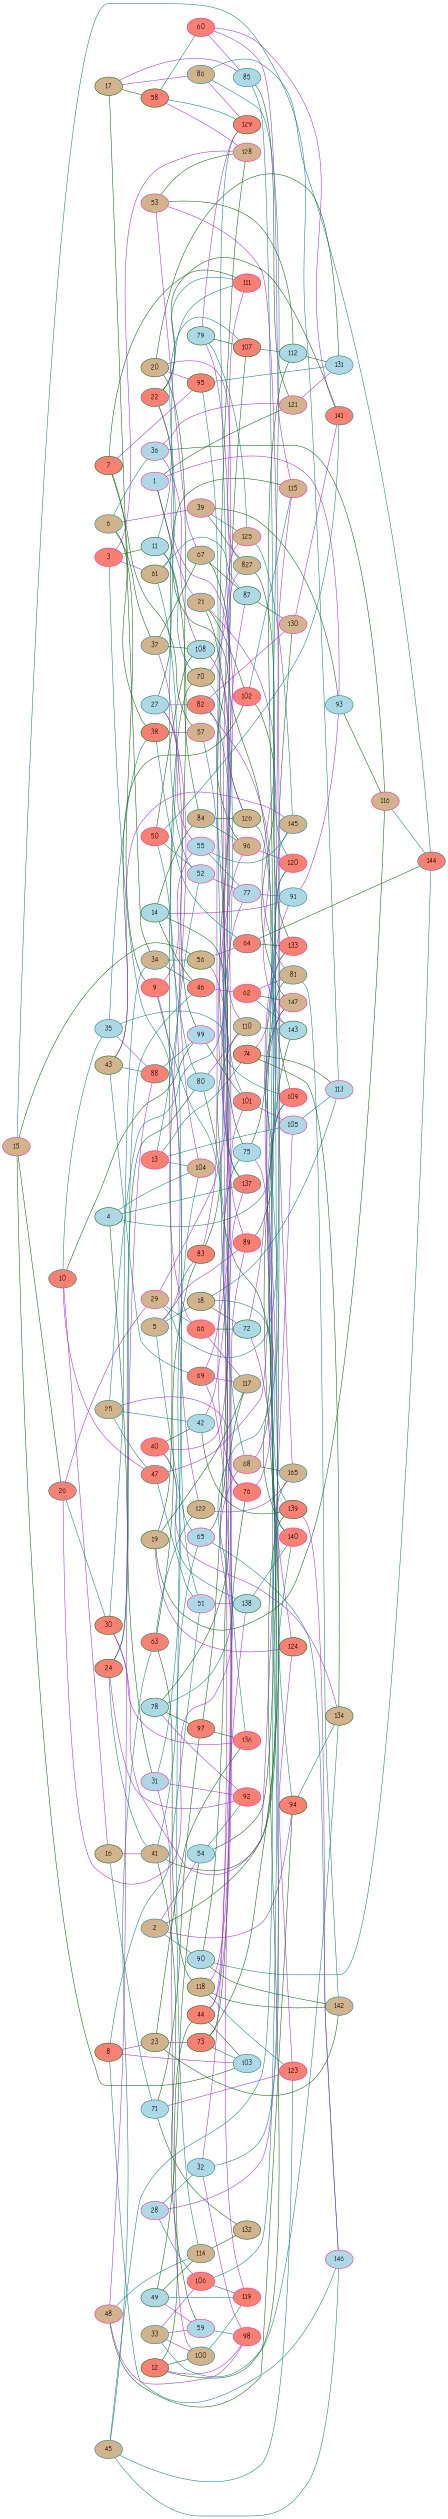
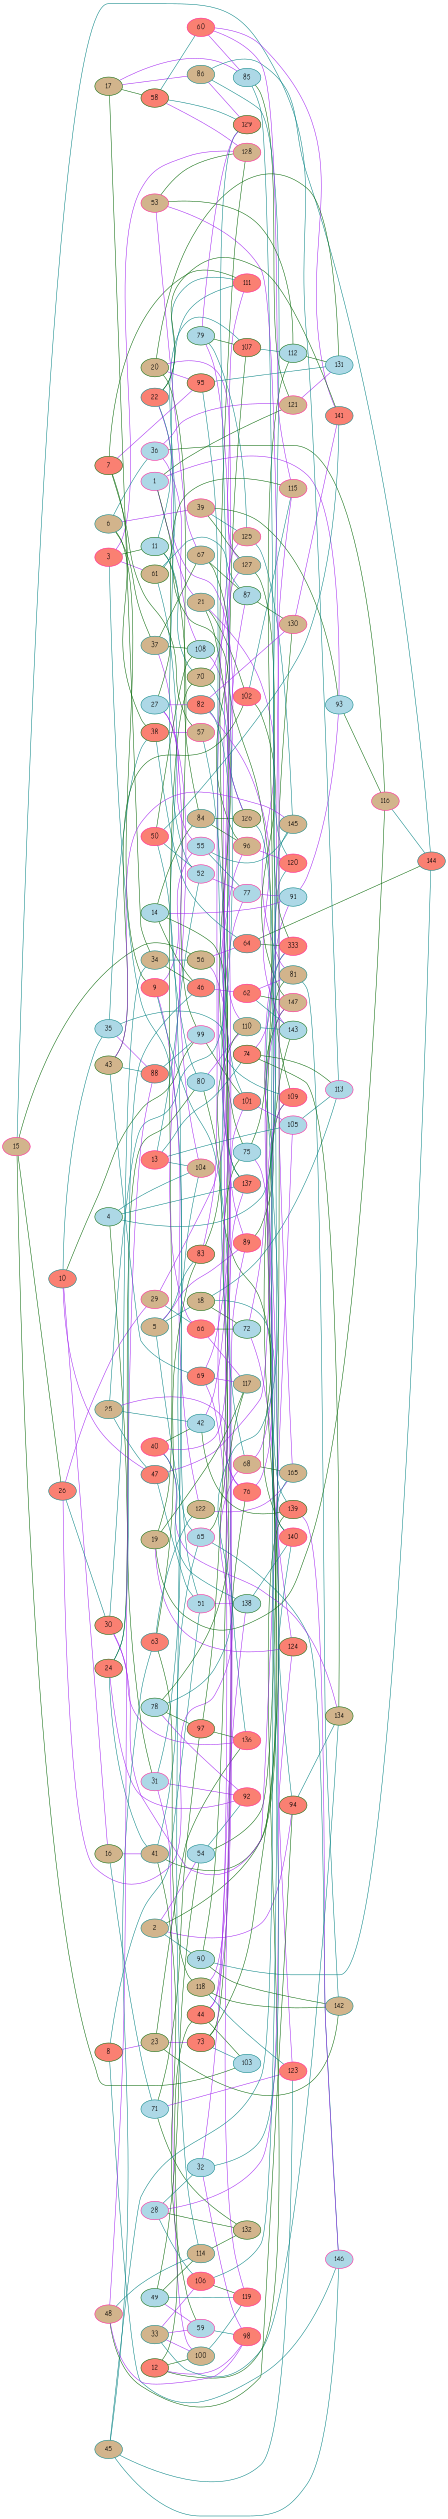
node "827": label "827" -> "127"
node "133": label "133" -> "333"
edge "120" -- "29": removed
edge "8" -- "103": removed
edge "28" -- "132": added
